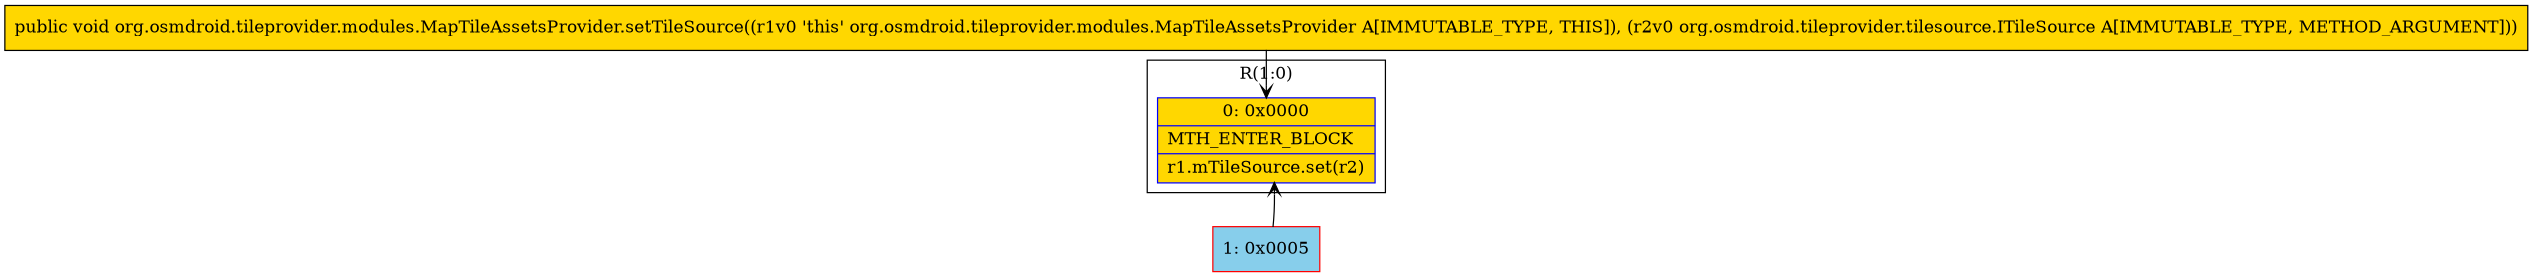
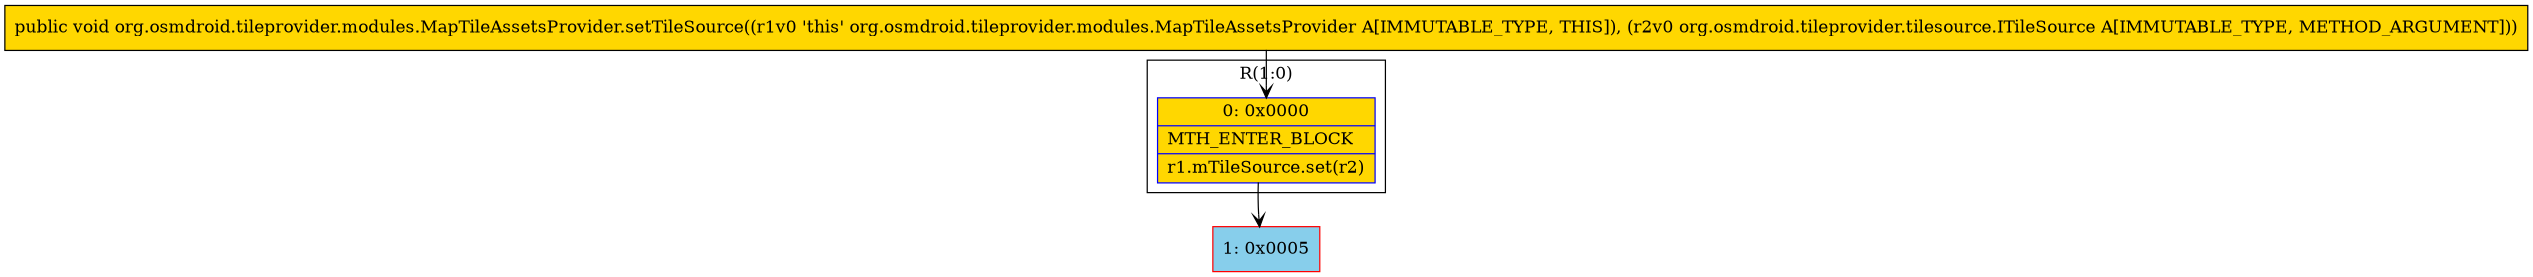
edge "1: 0x0005" -> "0: 0x0000": reversed
